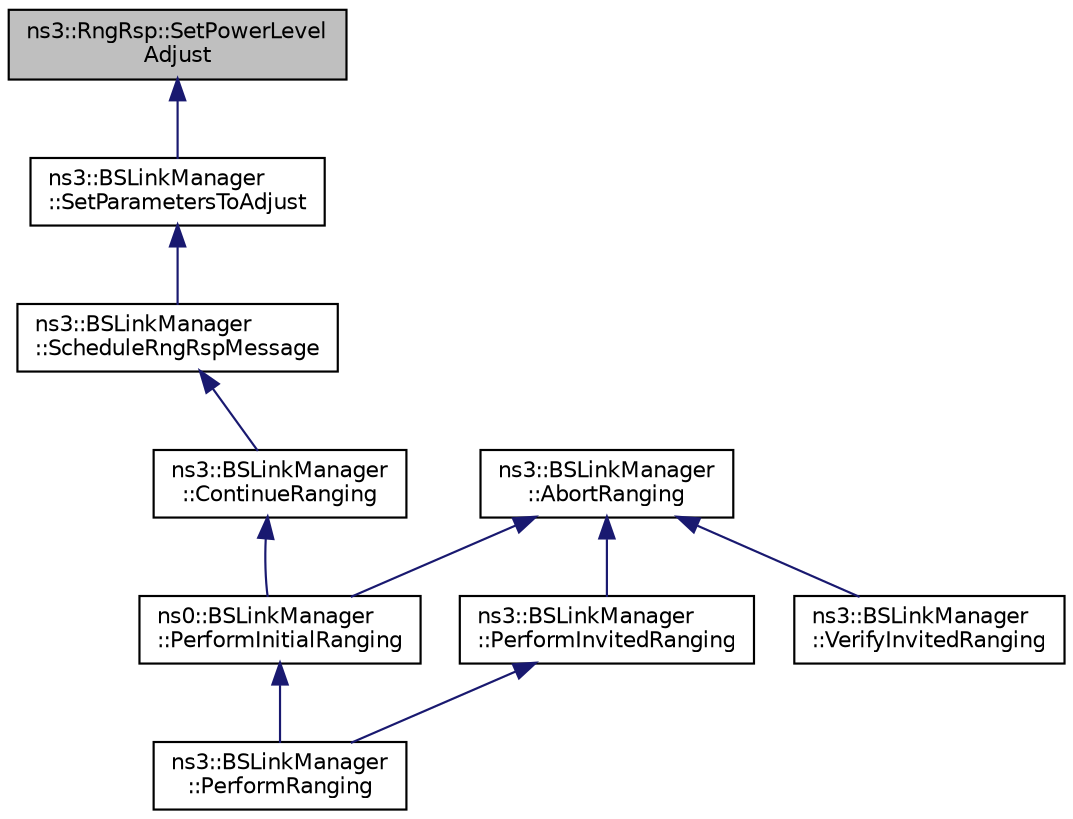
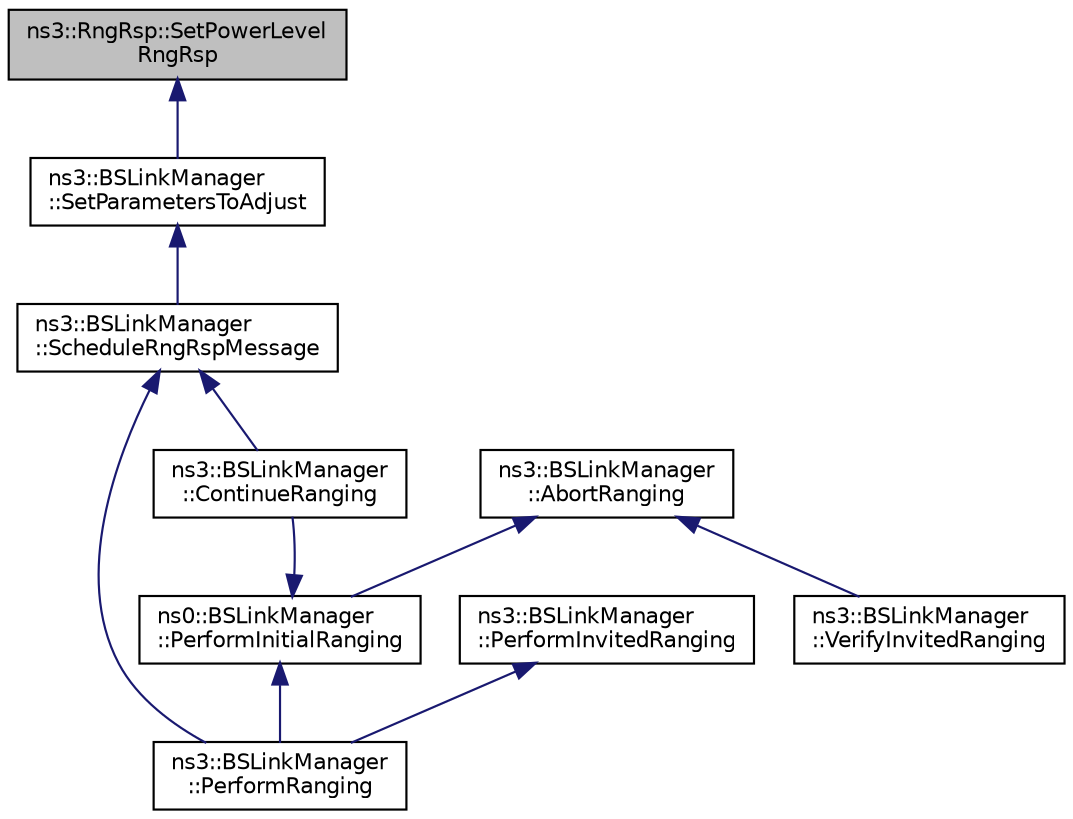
node "ns3::RngRsp::SetPowerLevel Adjust": label "ns3::RngRsp::SetPowerLevel Adjust" -> "ns3::RngRsp::SetPowerLevel RngRsp"
edge "ns0::BSLinkManager ::PerformInitialRanging" -> "ns3::BSLinkManager ::ContinueRanging": reversed
edge "ns3::BSLinkManager ::PerformInvitedRanging" -> "ns3::BSLinkManager ::AbortRanging": removed
edge "ns3::BSLinkManager ::PerformRanging" -> "ns3::BSLinkManager ::ScheduleRngRspMessage": added
